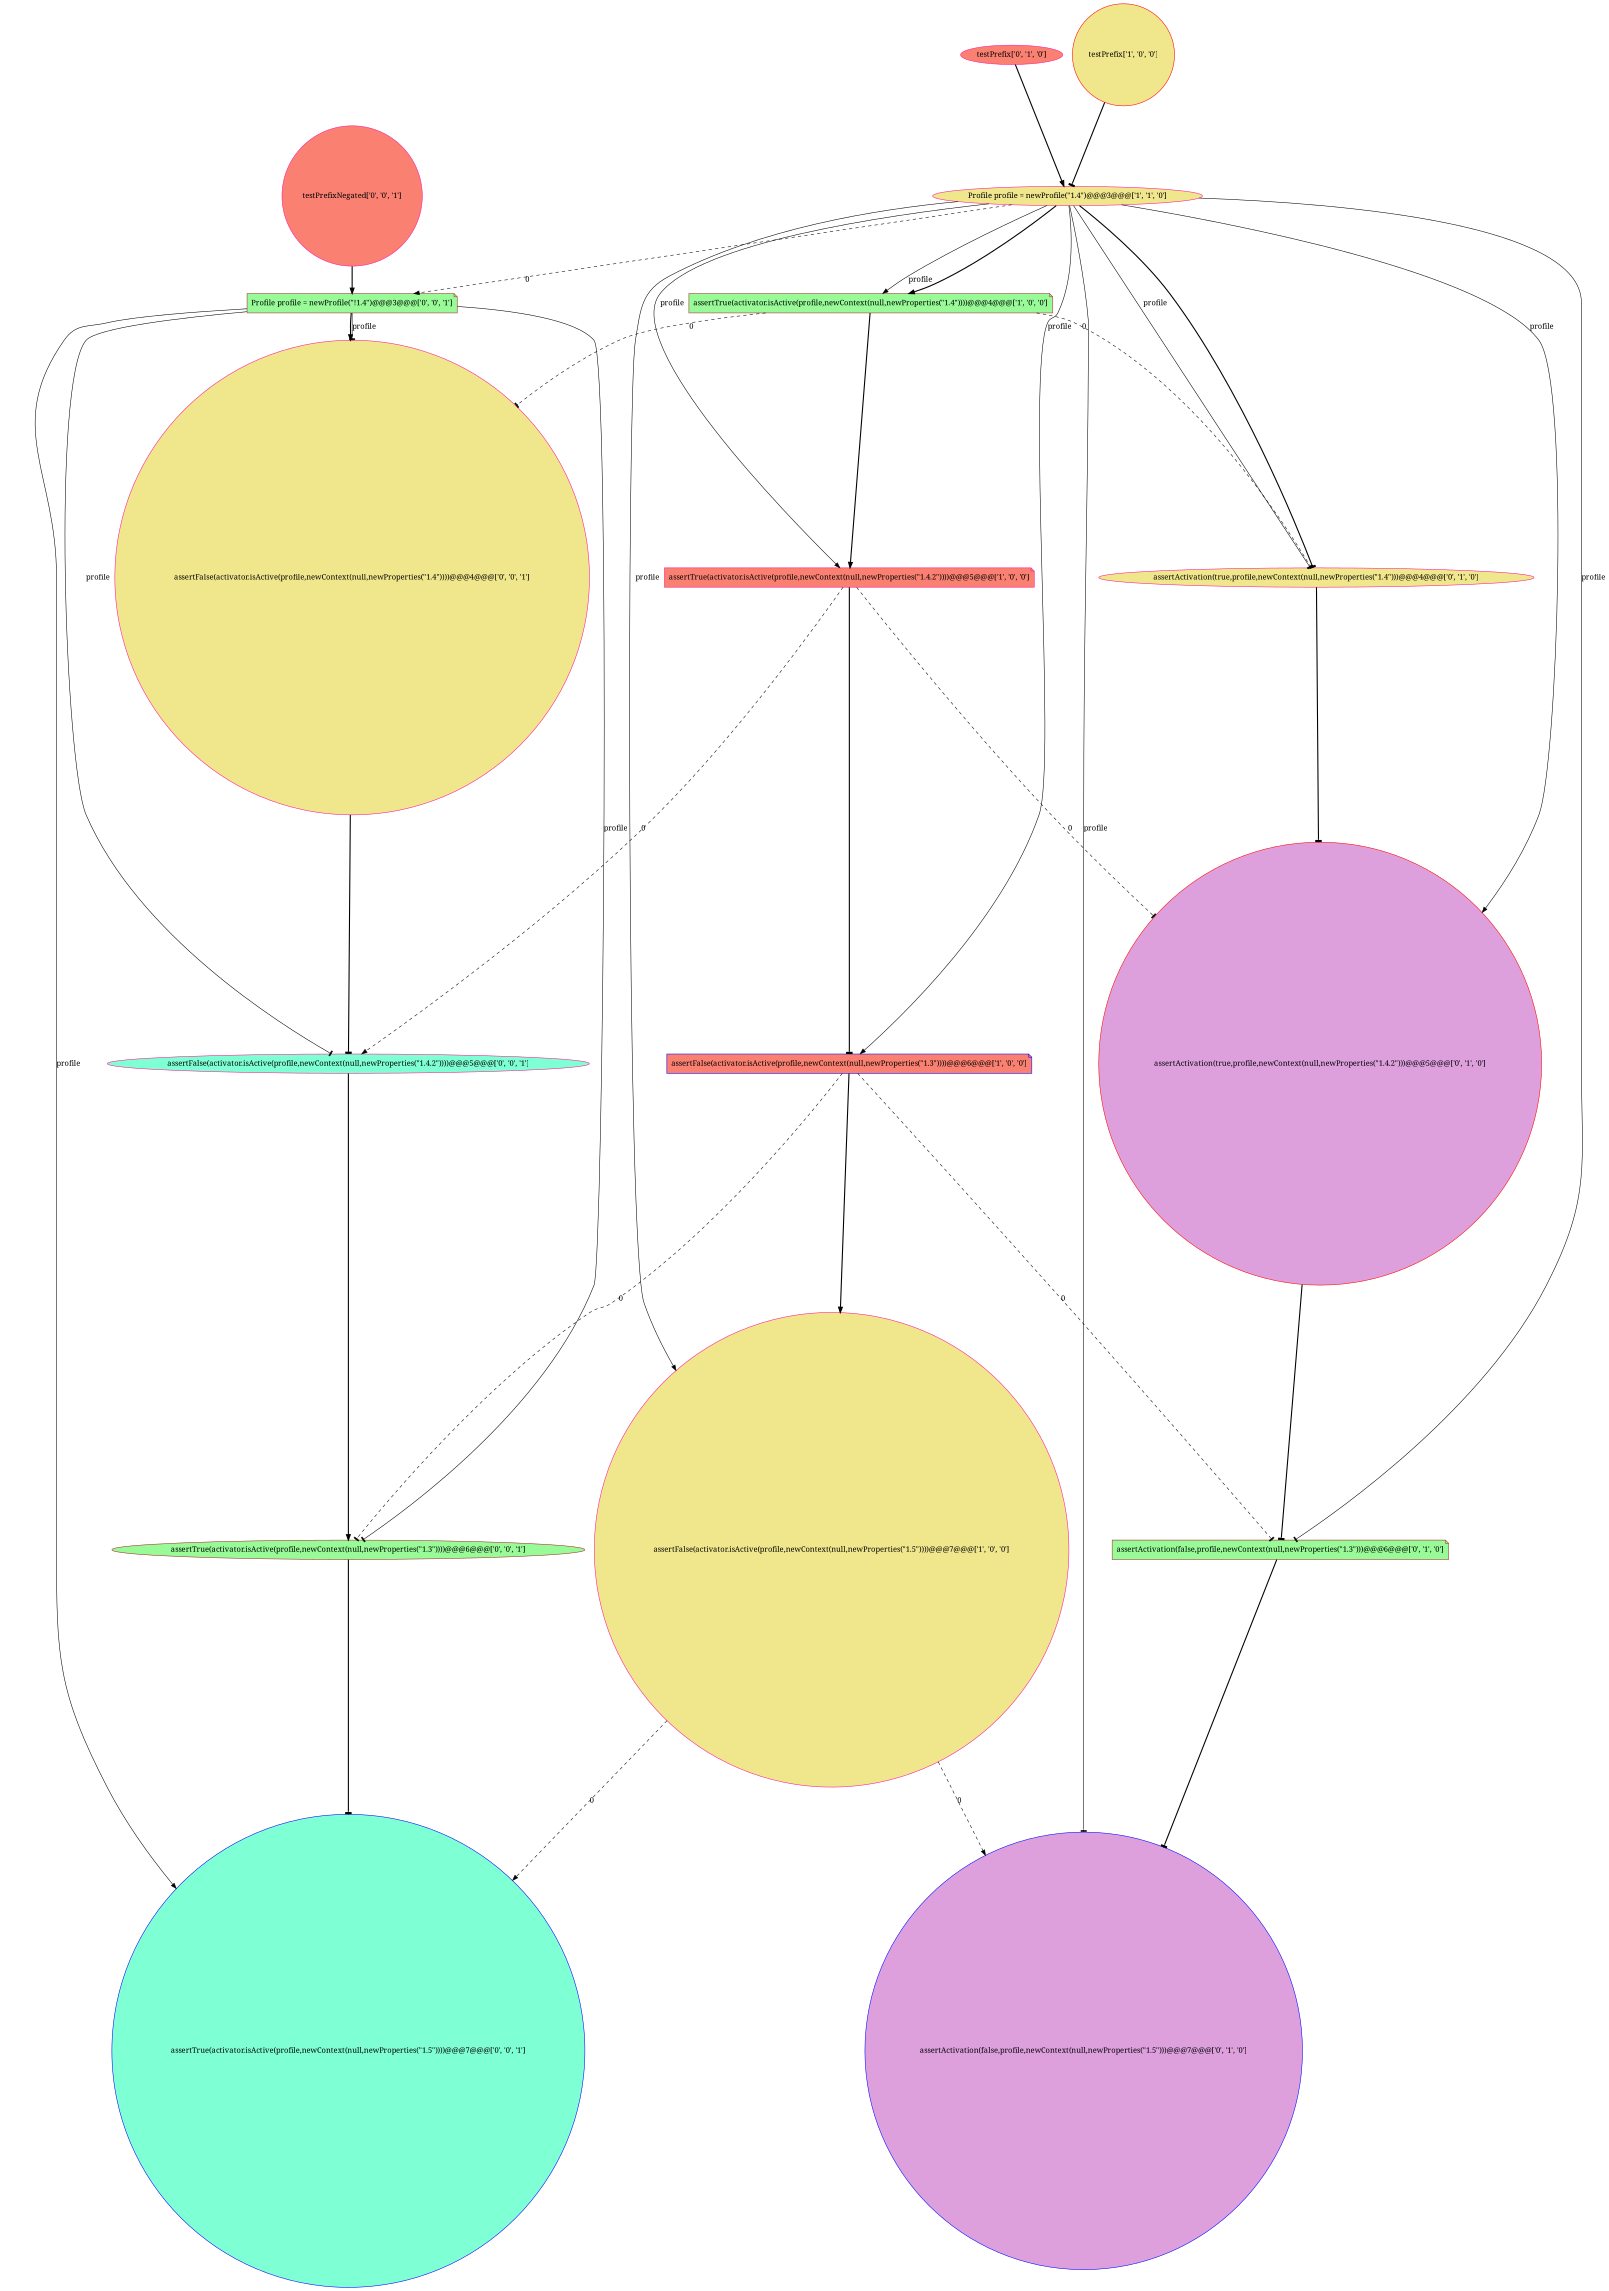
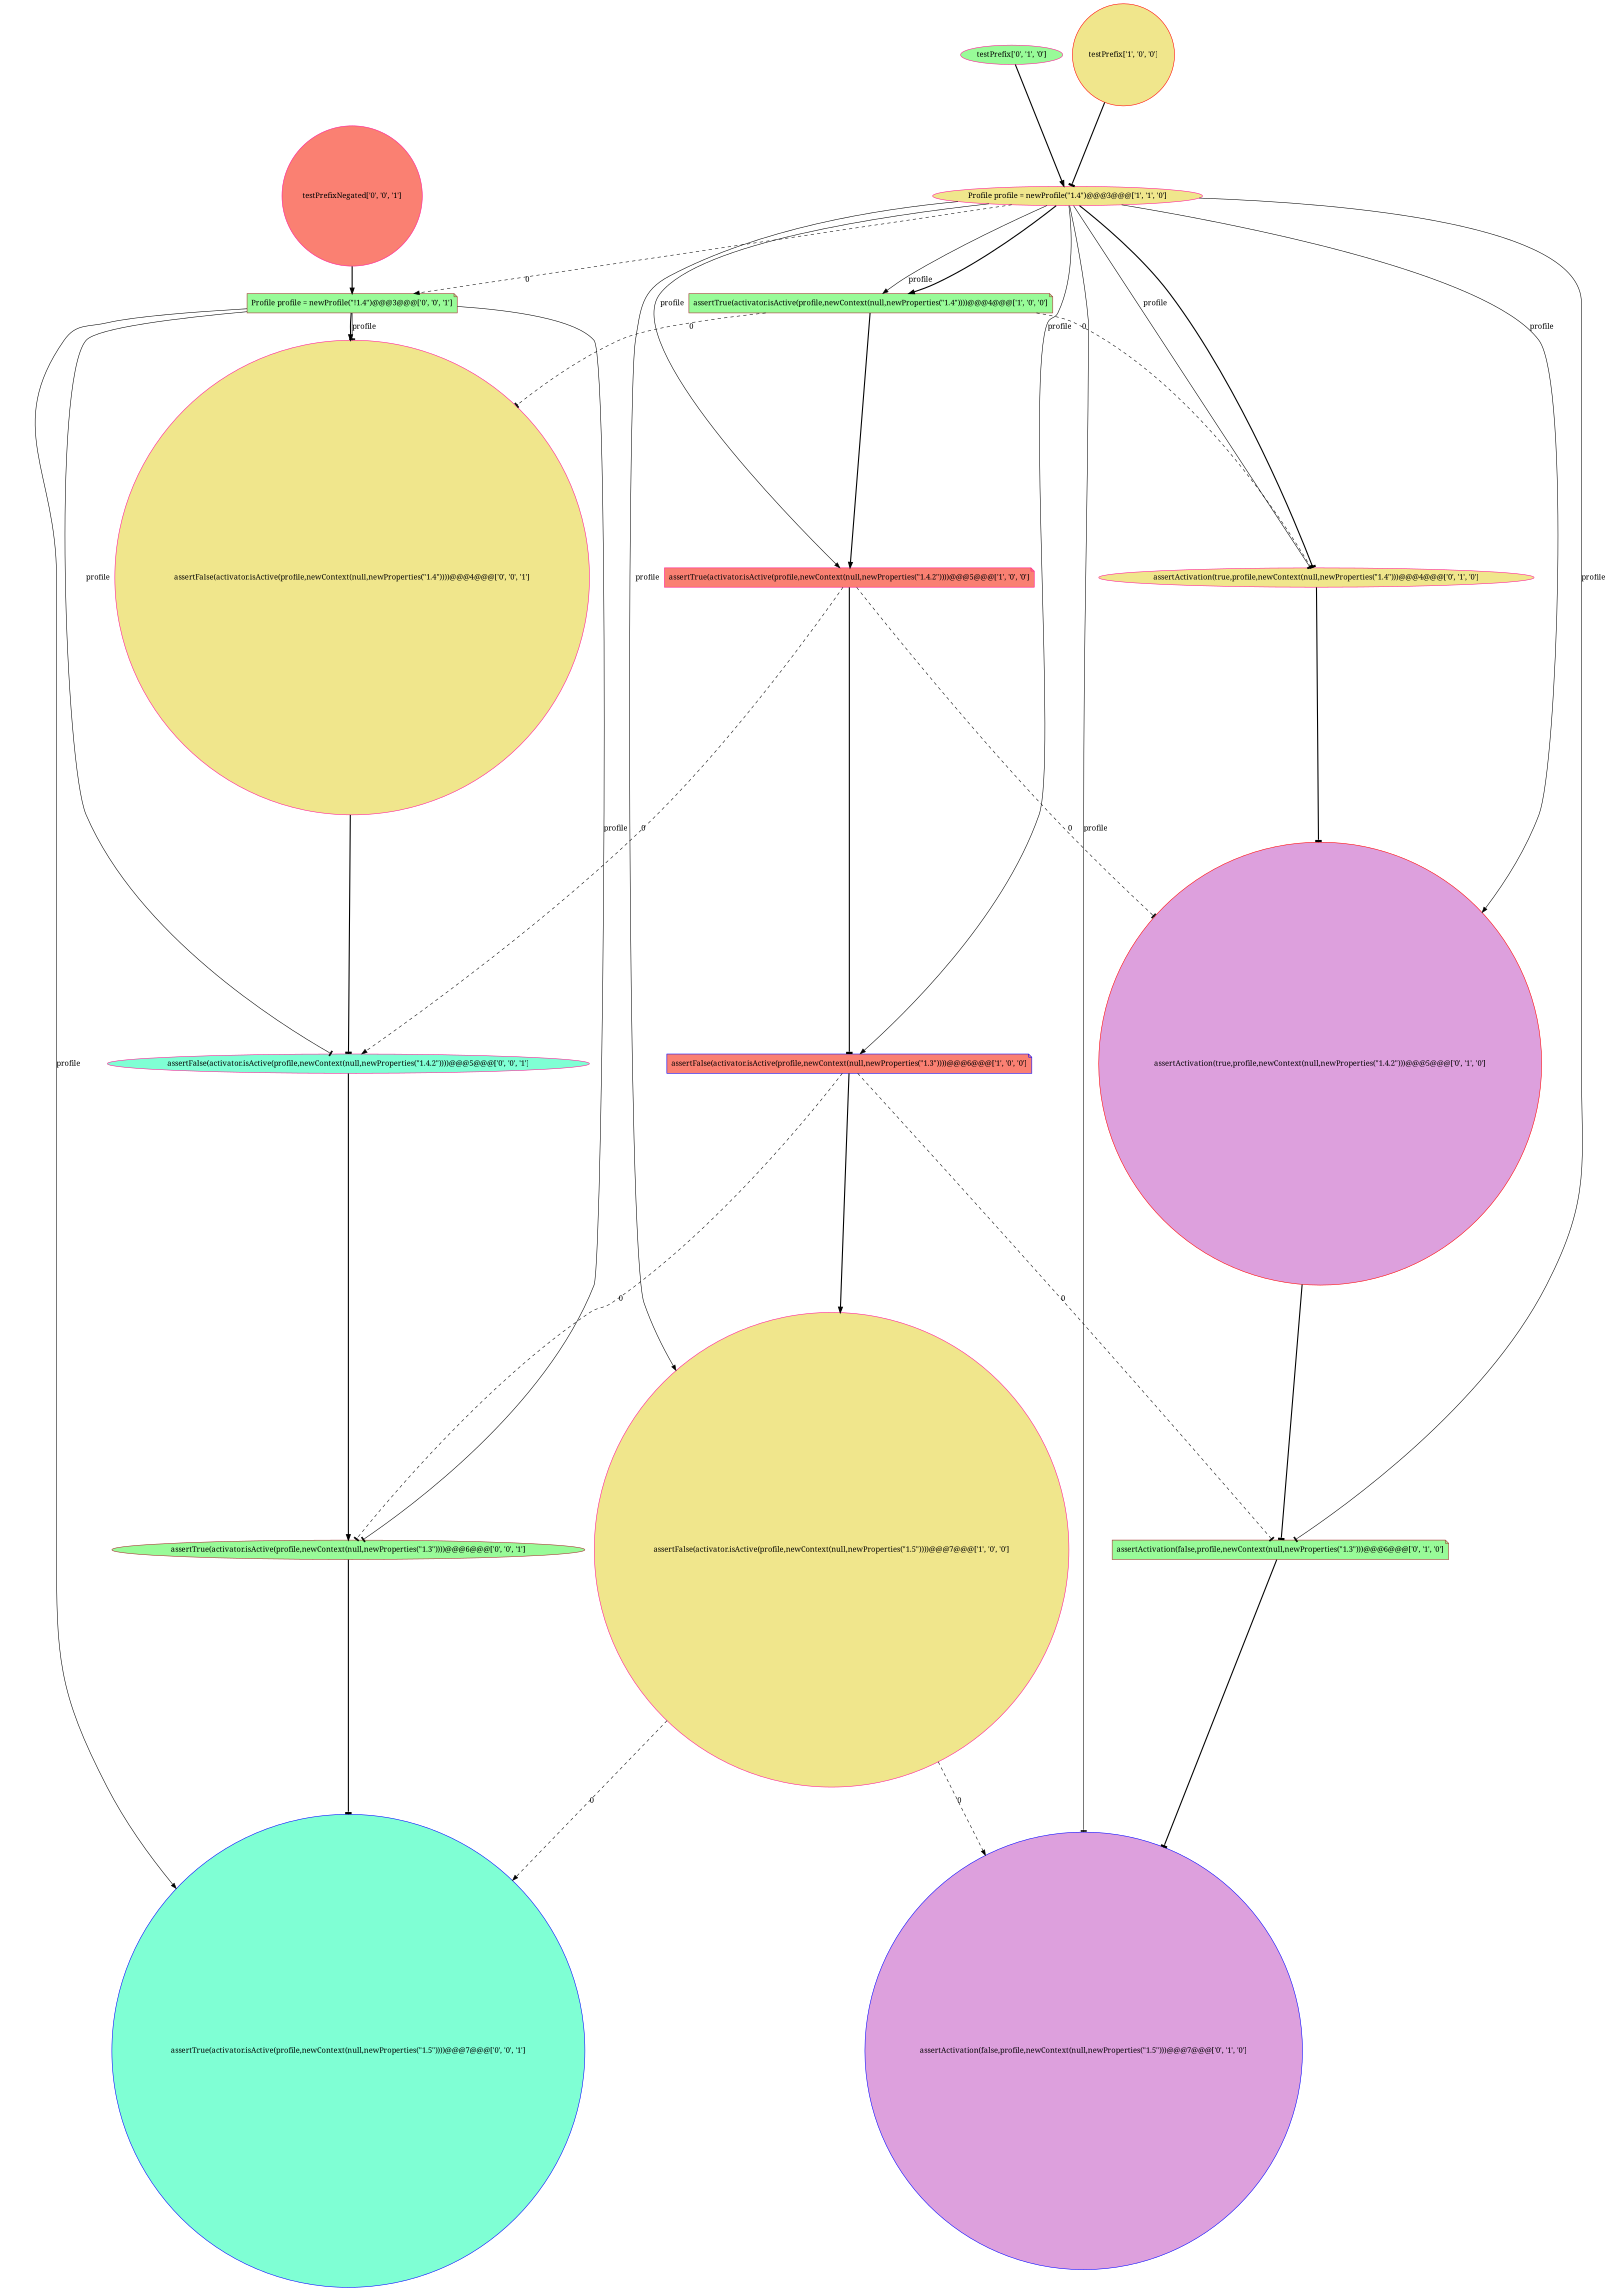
node "testPrefix['0', '1', '0']": fillcolor salmon -> palegreen
